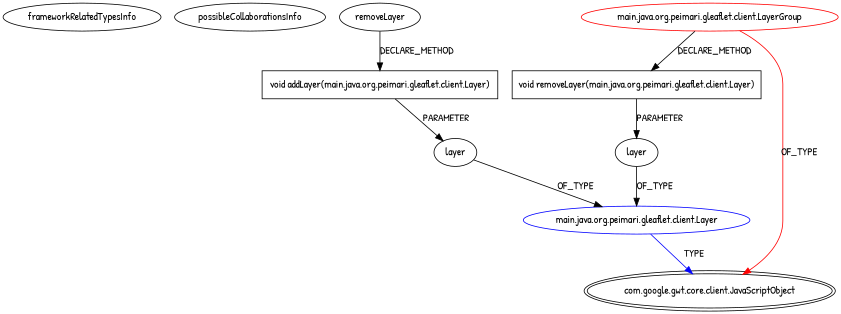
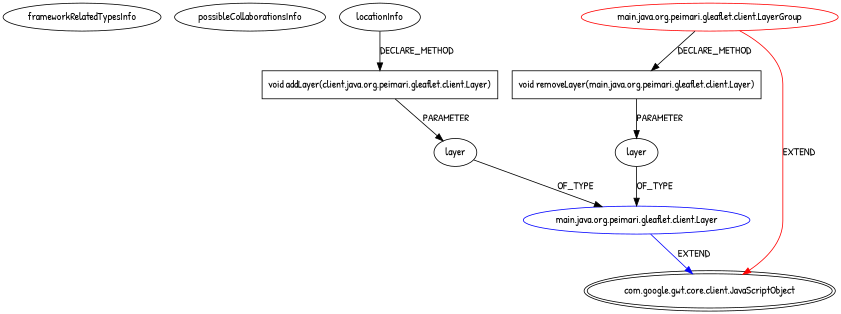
node "removeLayer": label "removeLayer" -> "locationInfo"
node "void addLayer(main.java.org.peimari.gleaflet.client.Layer)": label "void addLayer(main.java.org.peimari.gleaflet.client.Layer)" -> "void addLayer(client.java.org.peimari.gleaflet.client.Layer)"
edge "main.java.org.peimari.gleaflet.client.LayerGroup" -> "com.google.gwt.core.client.JavaScriptObject": label "OF_TYPE" -> "EXTEND"
edge "main.java.org.peimari.gleaflet.client.Layer" -> "com.google.gwt.core.client.JavaScriptObject": label "TYPE" -> "EXTEND"
